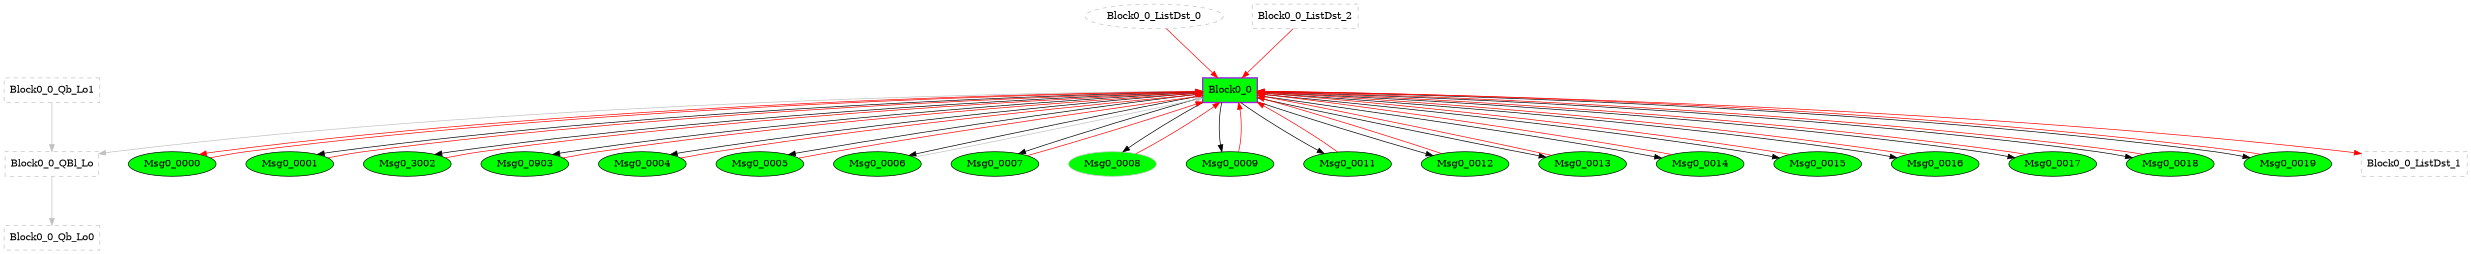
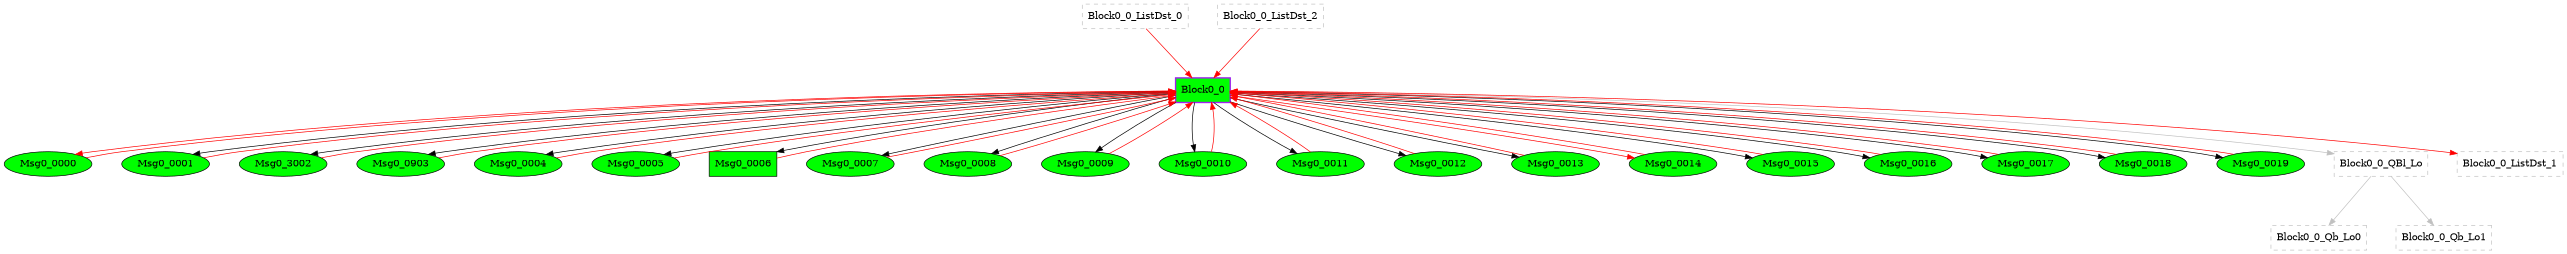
node "Block0_0_ListDst_0": shape ellipse -> box
edge "Block0_0_Qb_Lo1" -> "Block0_0_QBl_Lo": reversed
edge "Block0_0" -> "Msg0_0014": color black -> red
edge "Msg0_0006" -> "Block0_0": color gray -> red
node "Msg0_0006": shape ellipse -> box
node "Msg0_0008": color gray -> black
node "Msg0_0010": added
